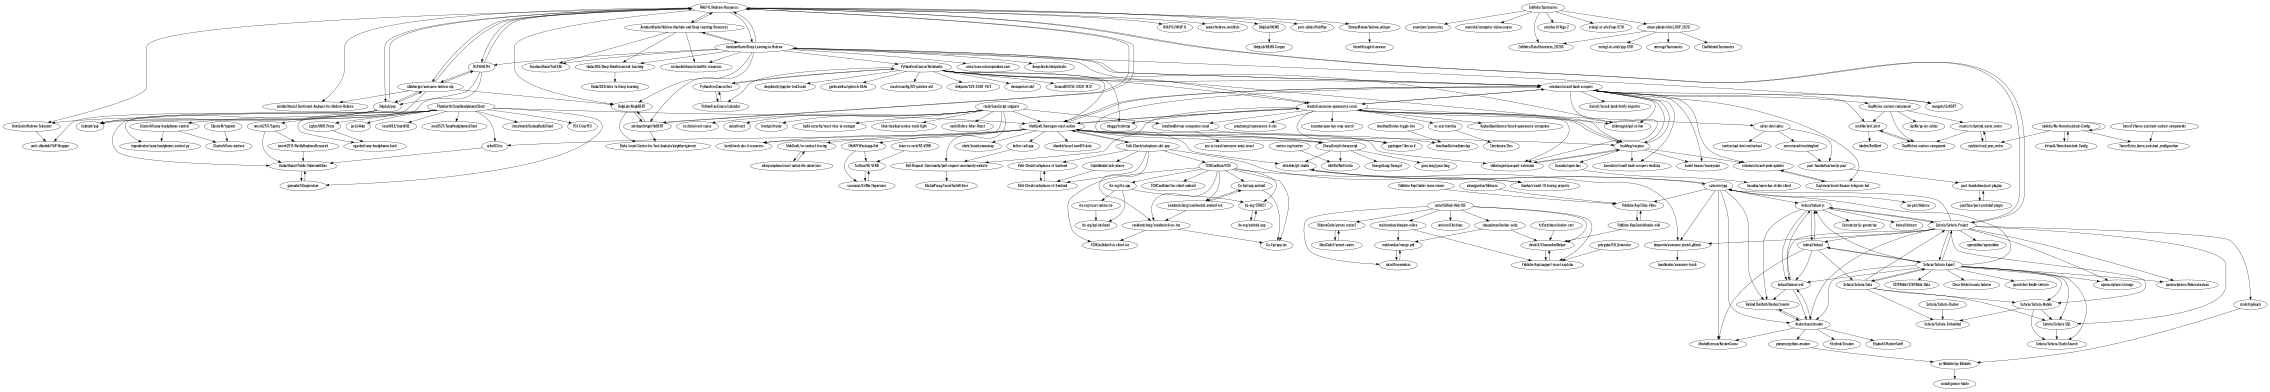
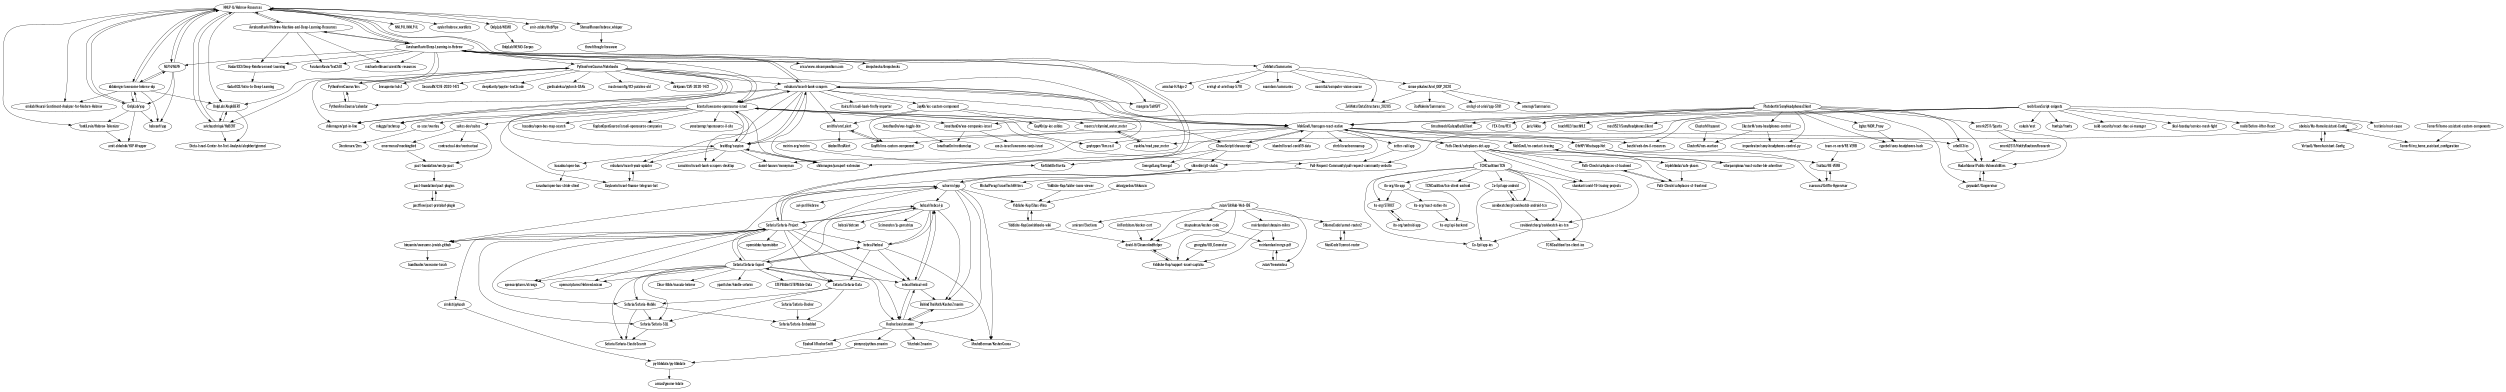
edge "AvrahamRaviv/Deep-Learning-in-Hebrew" -> "ZviMints/Summaries": added
node "gosu-lang/gosu-lang": removed
edge "Sefaria/Sefaria-Data" -> "Sefaria/Sefaria-Project": reversed
